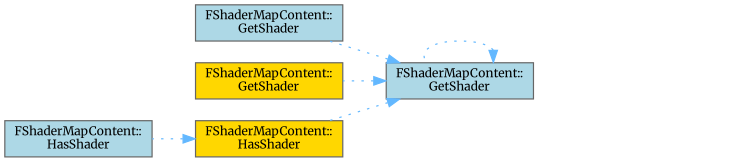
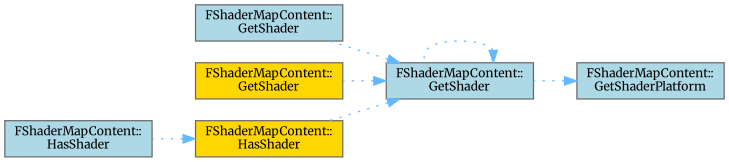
node "FShaderMapContent:: GetShaderPlatform": added
